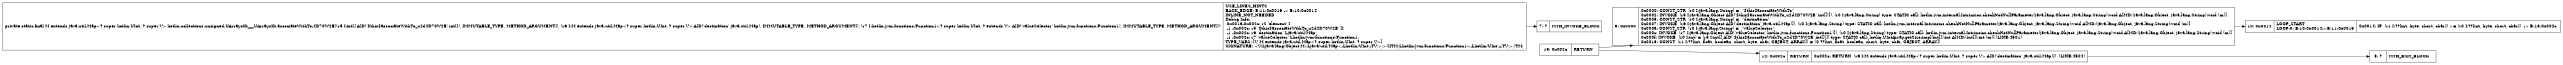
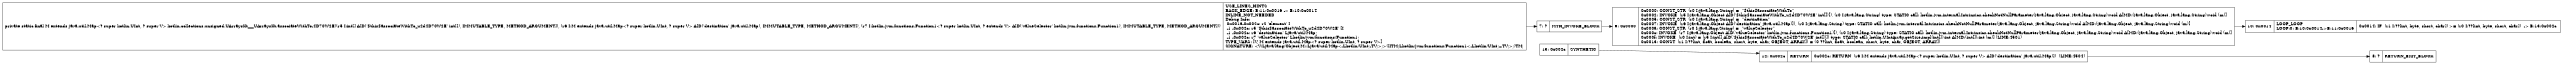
node "10: 0x0014": text "LOOP_START" -> "LOOP_LOOP"
edge "13: 0x002c" -> "9: 0x0000": now "7: ?" -> "9: 0x0000"
node "13: 0x002c": text "RETURN" -> "SYNTHETIC"
node "8: ?": text "MTH_EXIT_BLOCK" -> "RETURN_EXIT_BLOCK"
